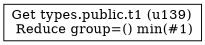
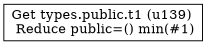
node "Get types.public.t1 (u139) Reduce group=() min(#1)": label "Get types.public.t1 (u139) Reduce group=() min(#1)" -> "Get types.public.t1 (u139) Reduce public=() min(#1)"
